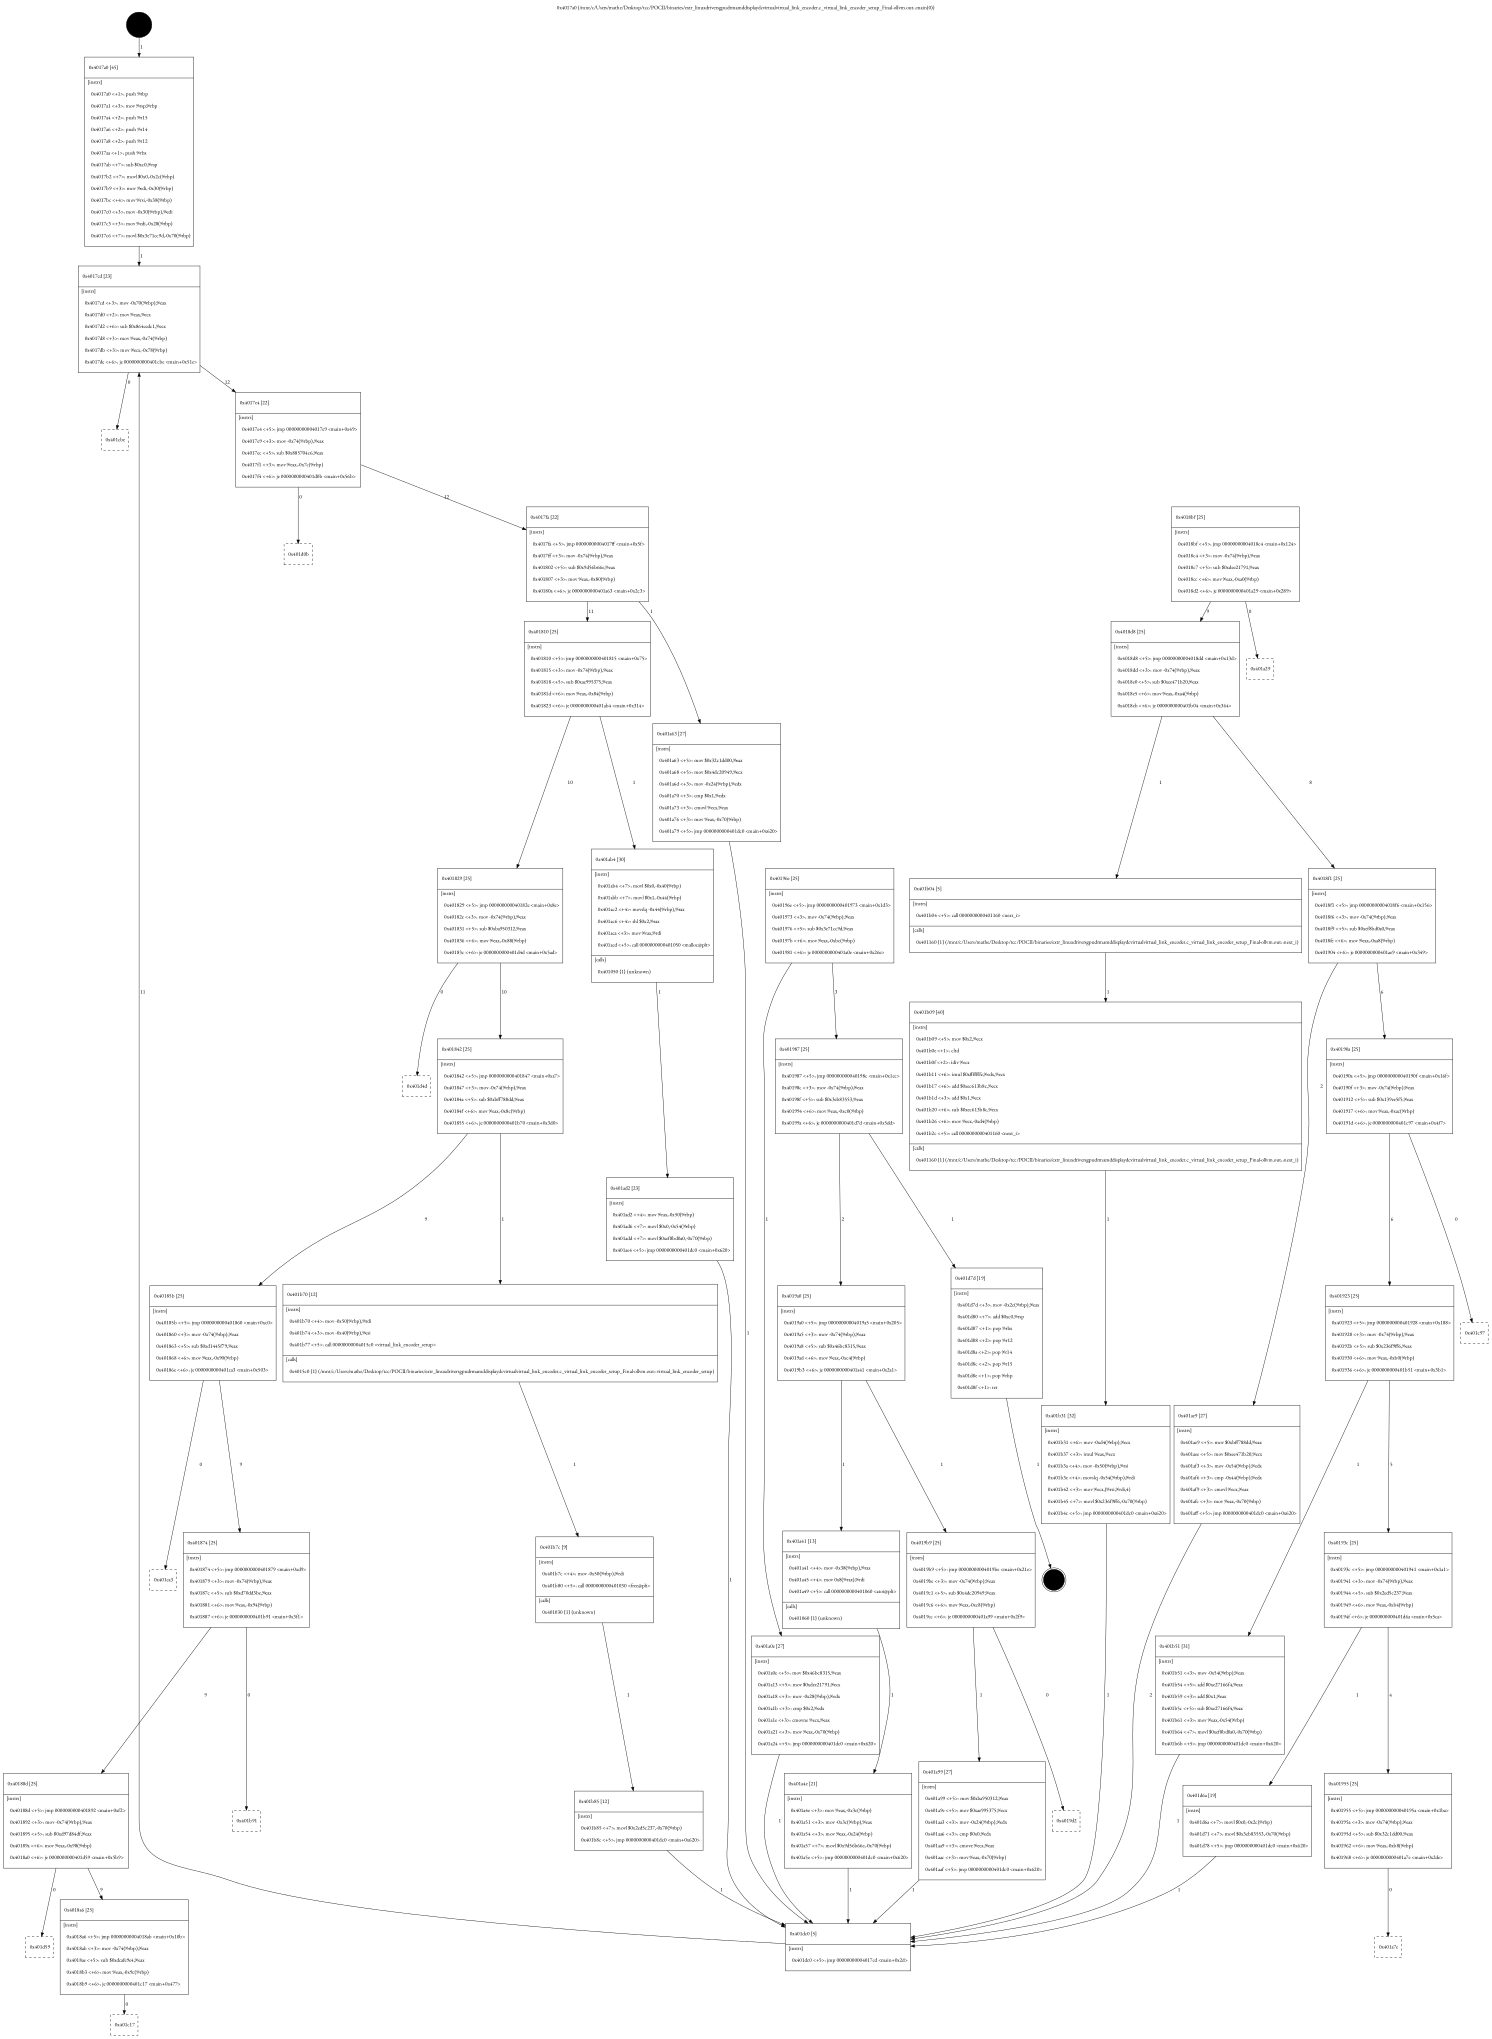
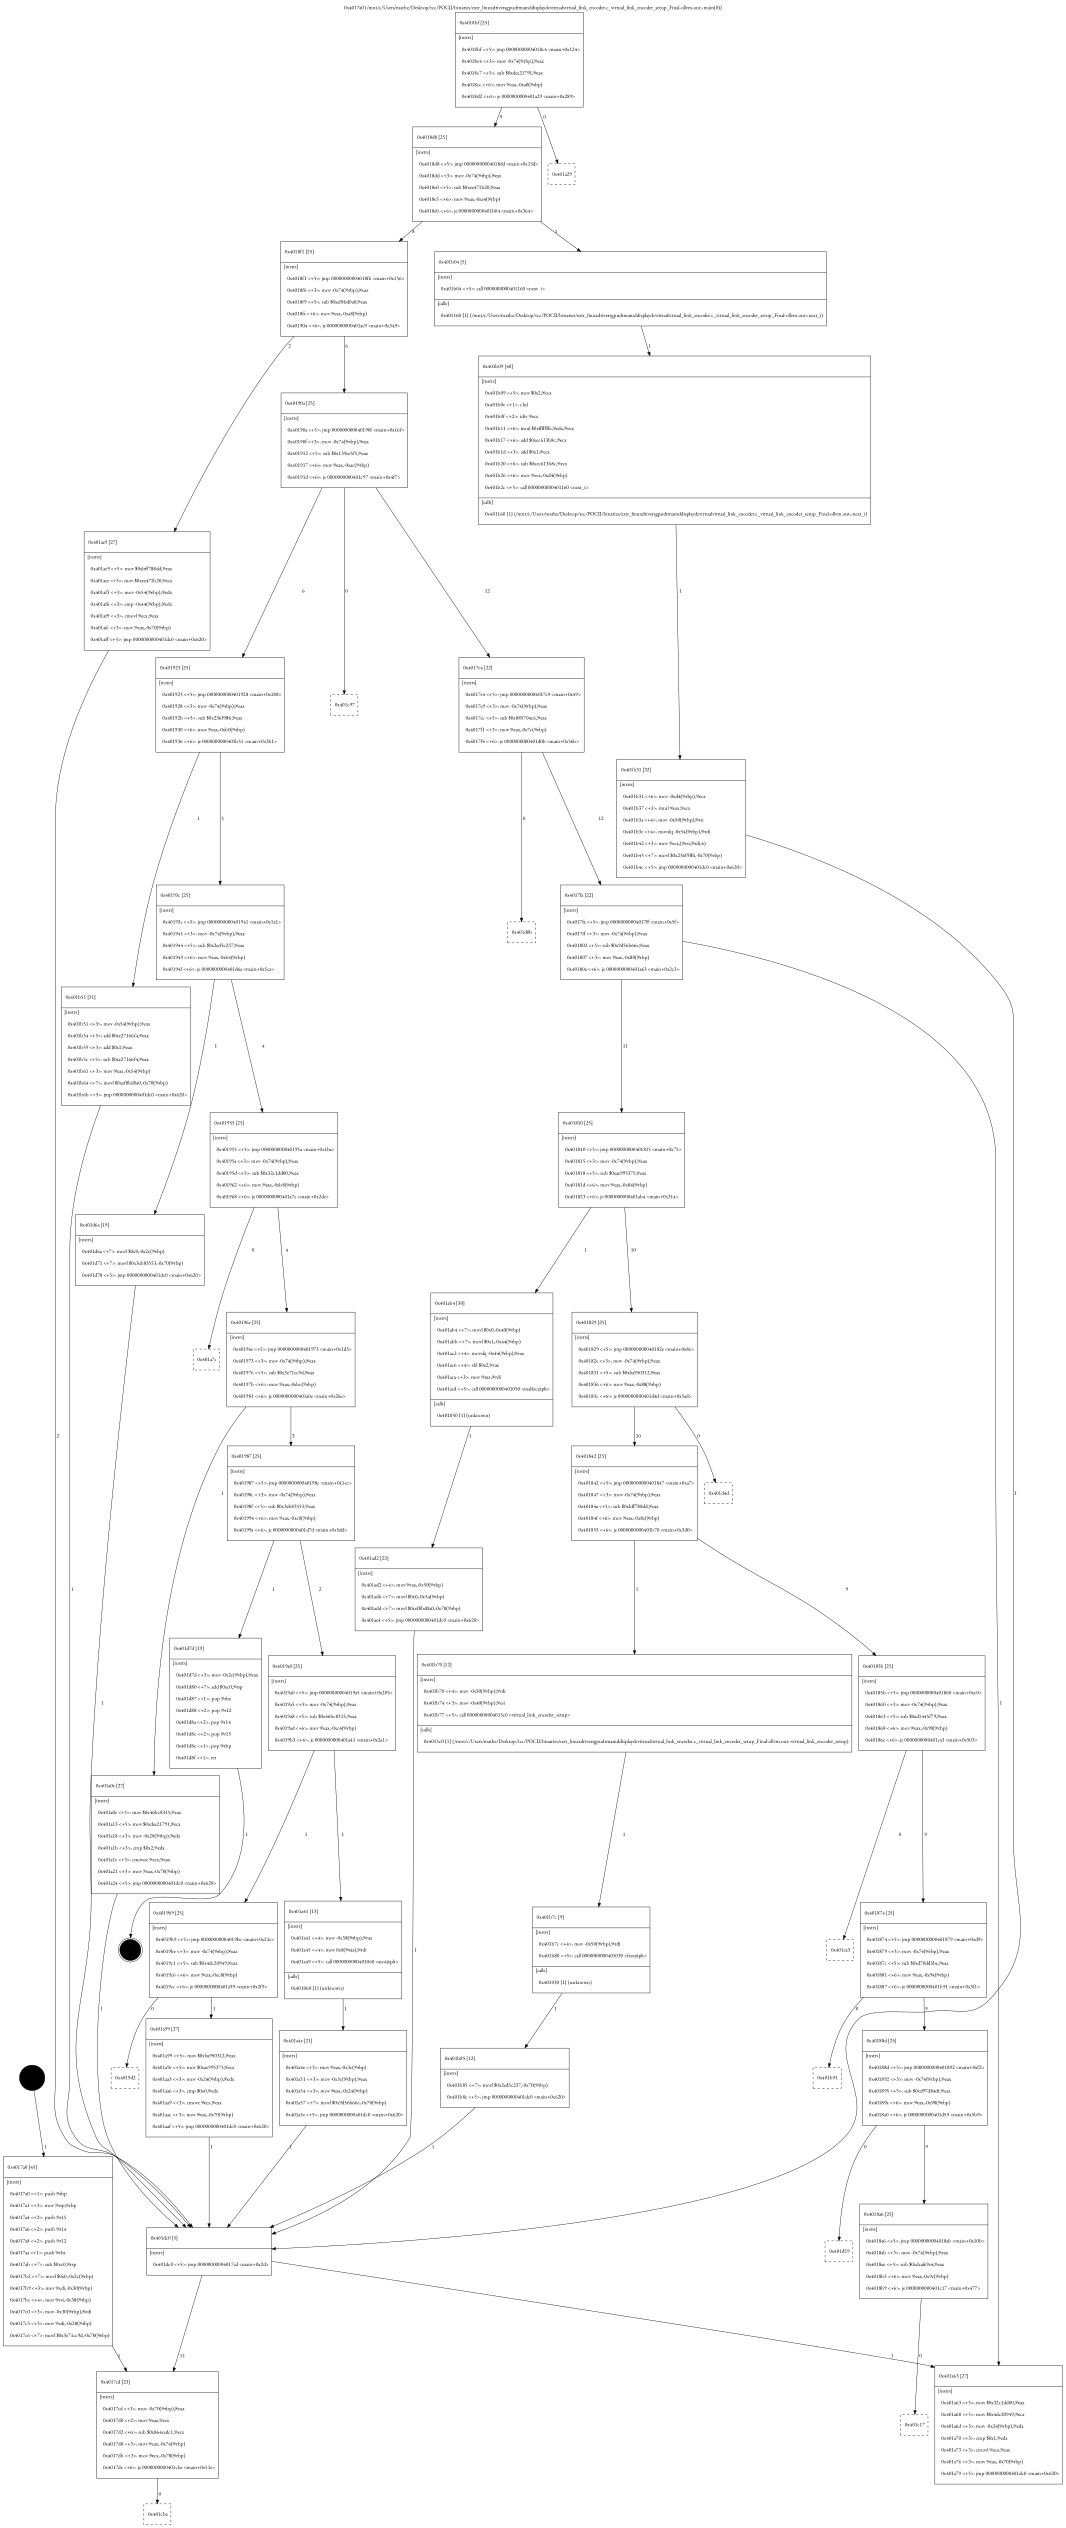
edge "0x4017cd [23]" -> "0x4017e4 [22]": now "0x40190a [25]" -> "0x4017e4 [22]"
edge "0x401955 [25]" -> "0x40196e [25]": added, label "4"
edge "0x401a63 [27]" -> "0x401dc0 [5]": reversed
